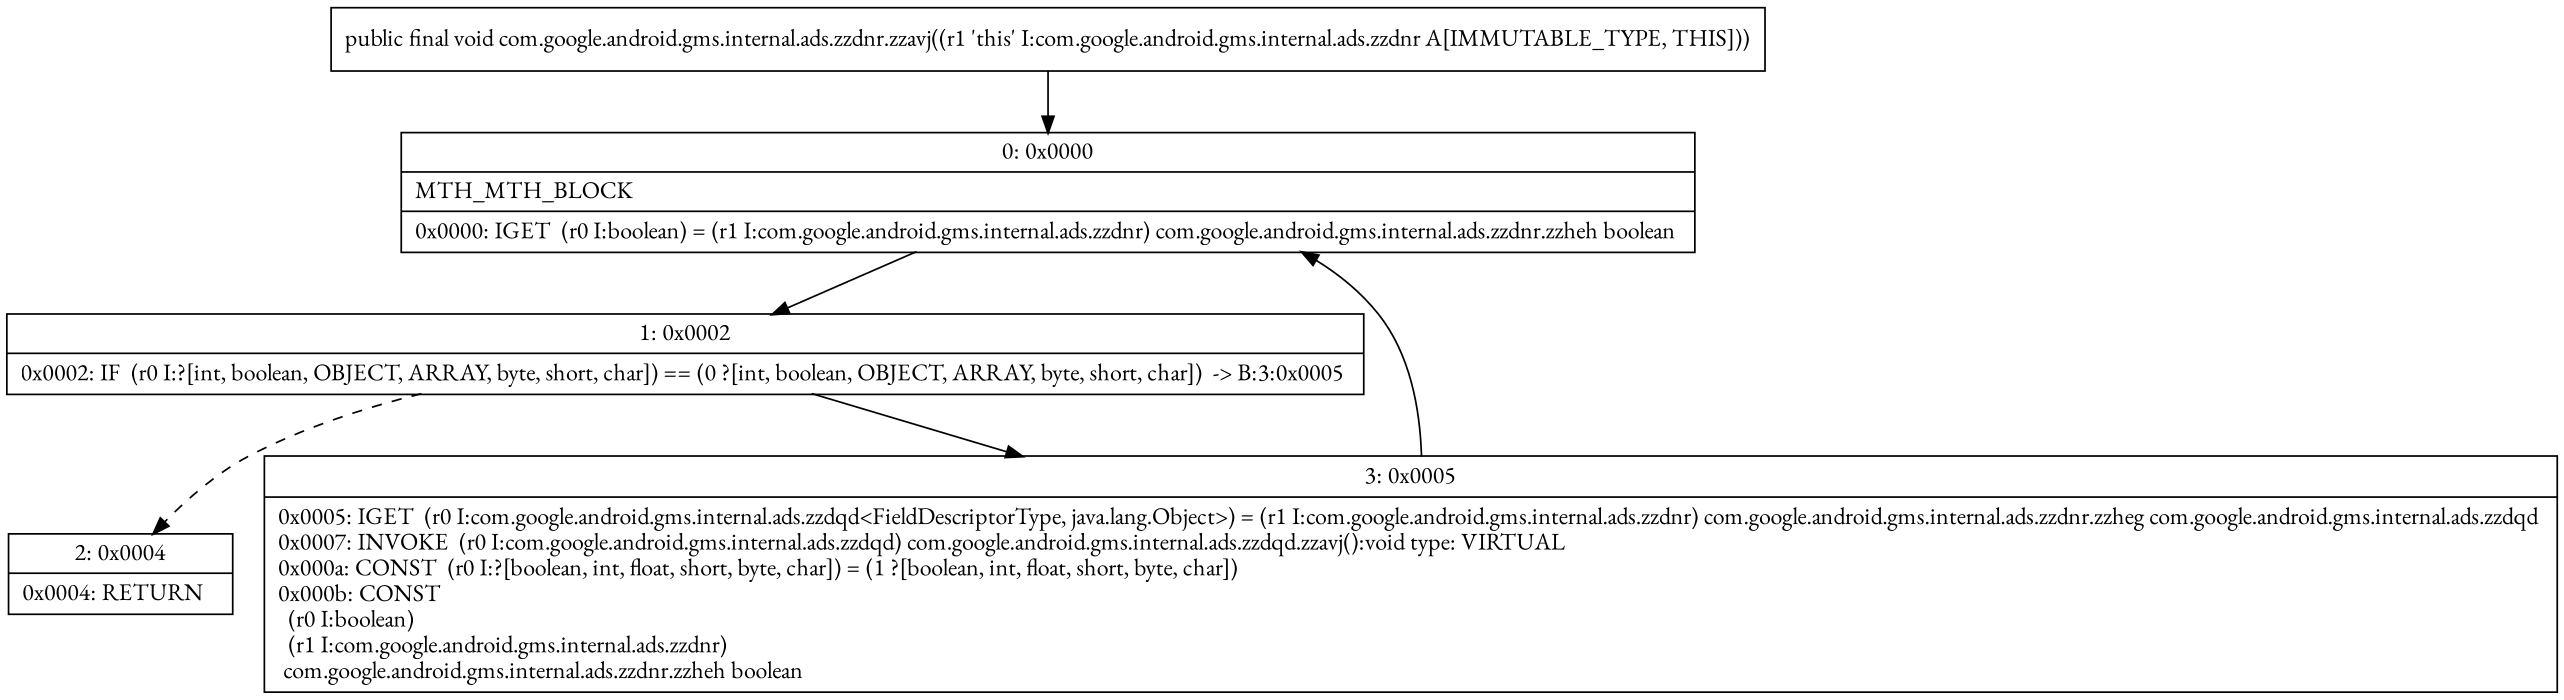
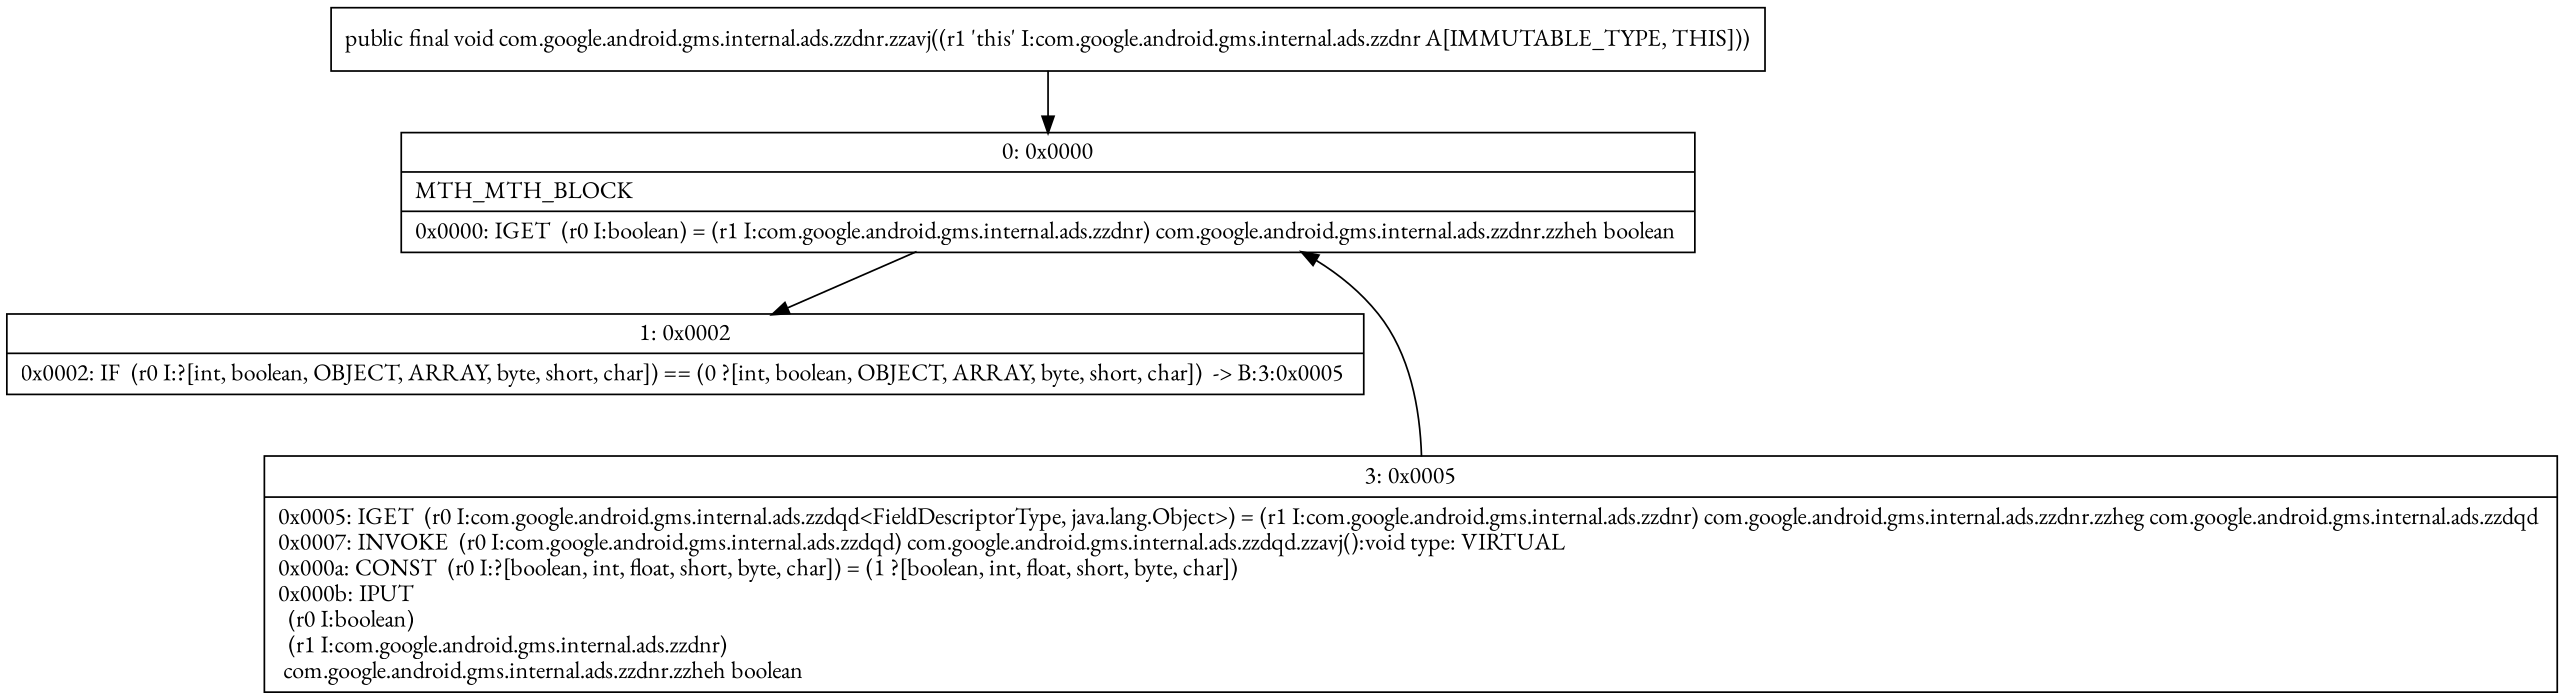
edge "1: 0x0002" -> "3: 0x0005": removed
node "2: 0x0004": removed
node "3: 0x0005": text "0x000b: CONST" -> "0x000b: IPUT"
